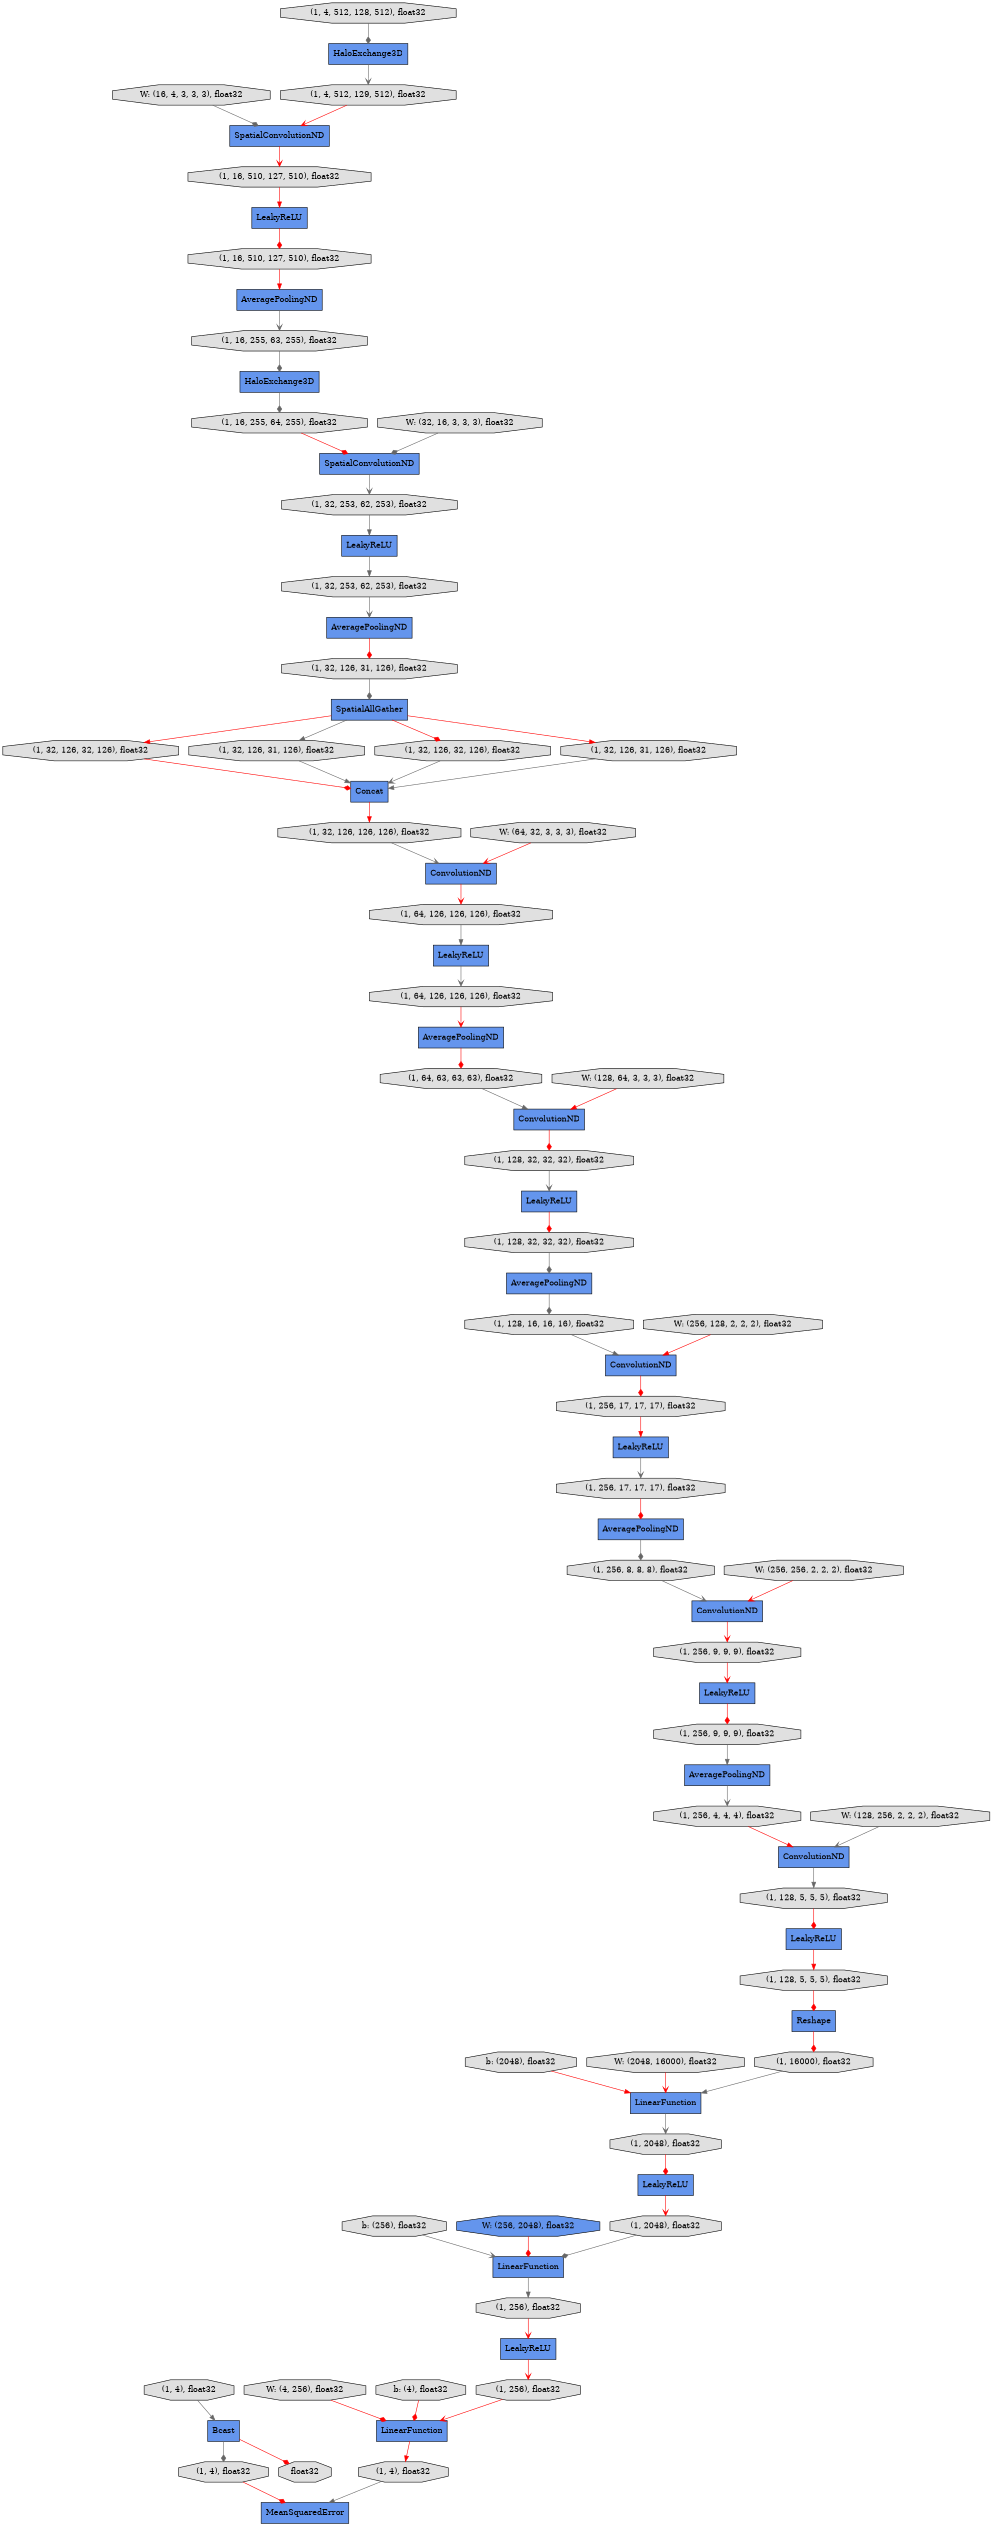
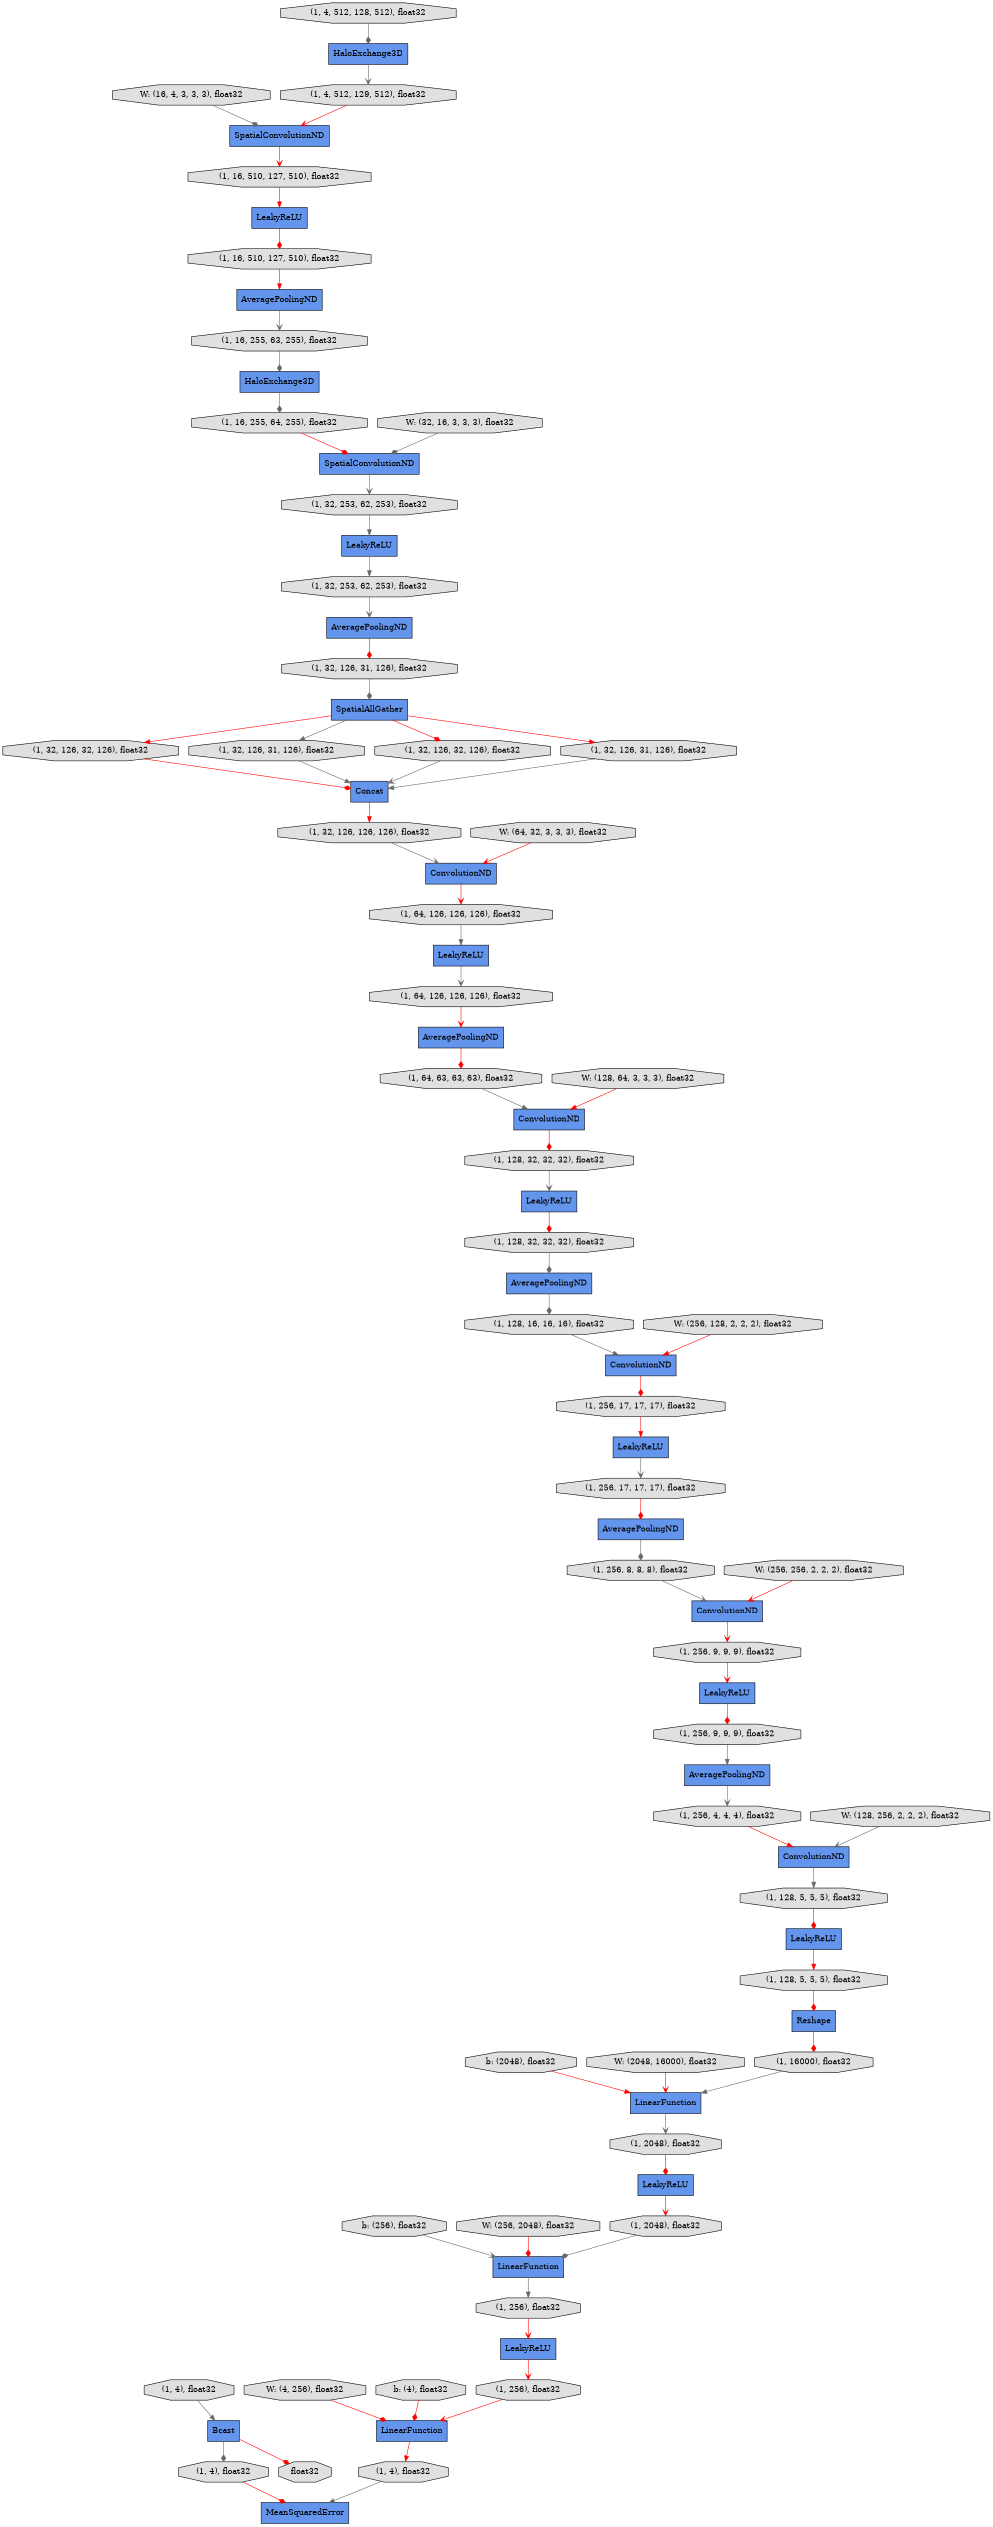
node "W: (256, 2048), float32": fillcolor #6495ed -> #e0e0e0
